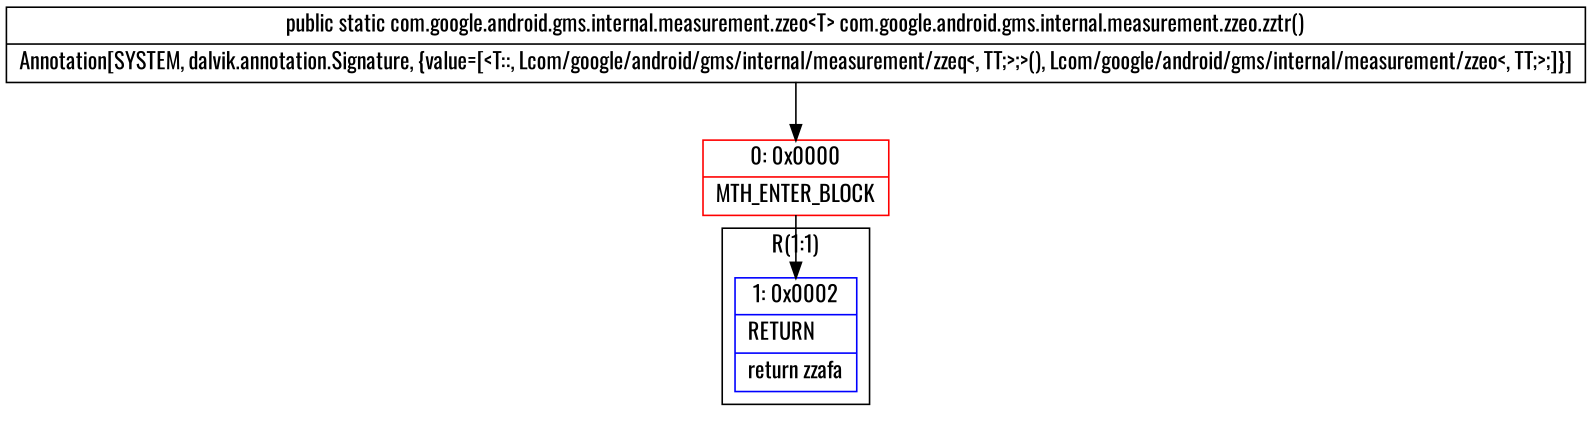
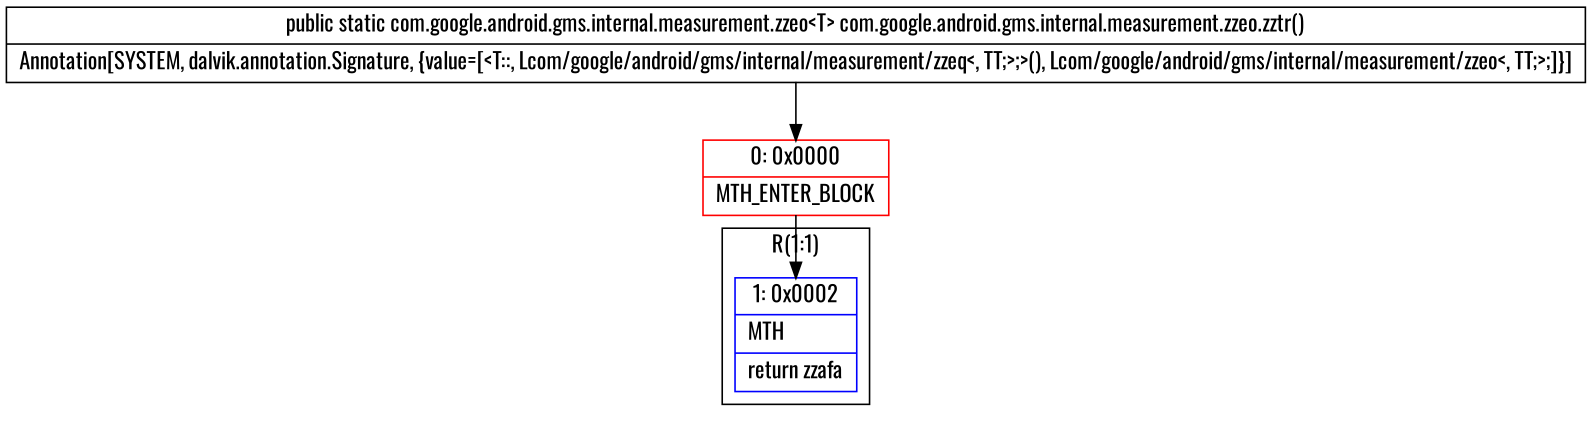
node "1: 0x0002": text "RETURN" -> "MTH"
